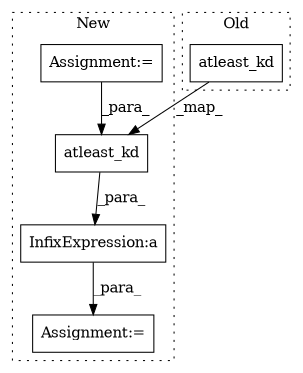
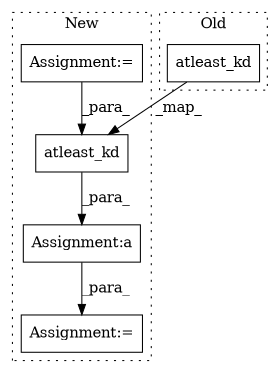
node "InfixExpression:a": label "InfixExpression:a" -> "Assignment:a"
